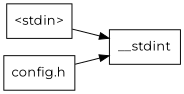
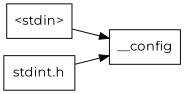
node "__stdint": label "__stdint" -> "__config"
node "config.h": label "config.h" -> "stdint.h"
